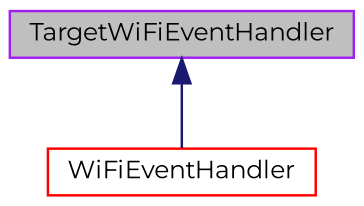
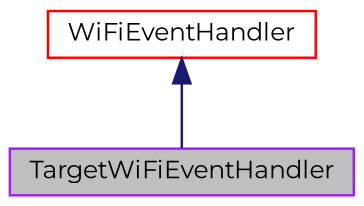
edge "WiFiEventHandler" -> "TargetWiFiEventHandler": reversed
